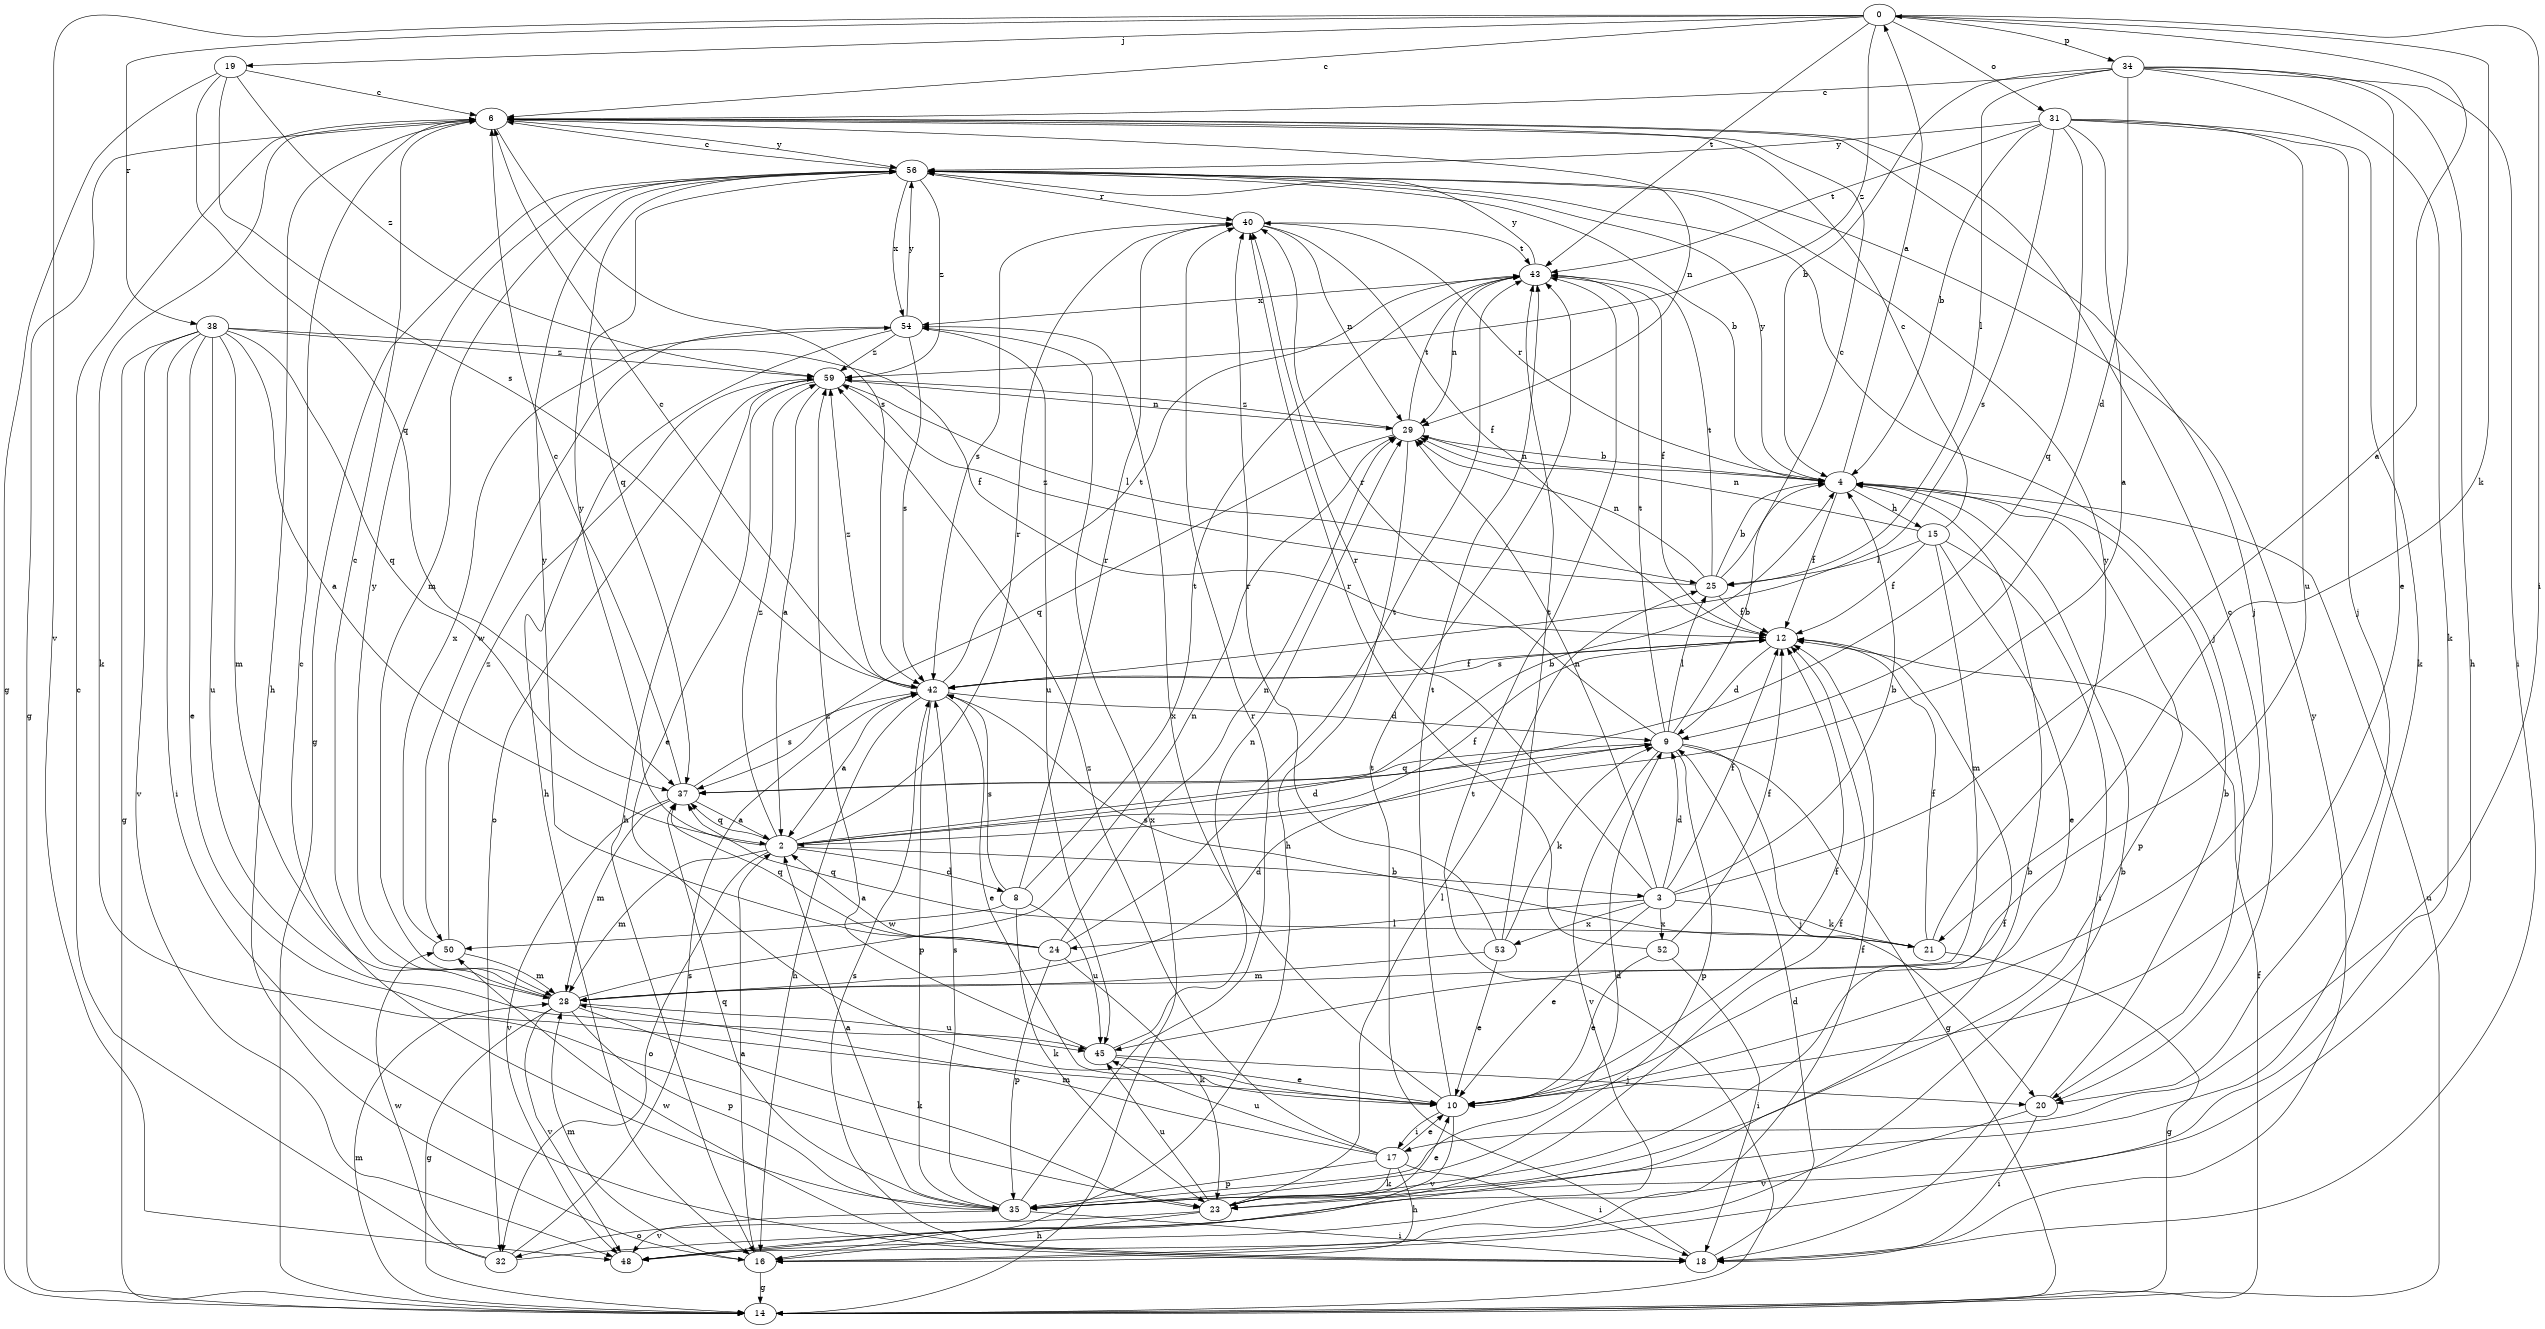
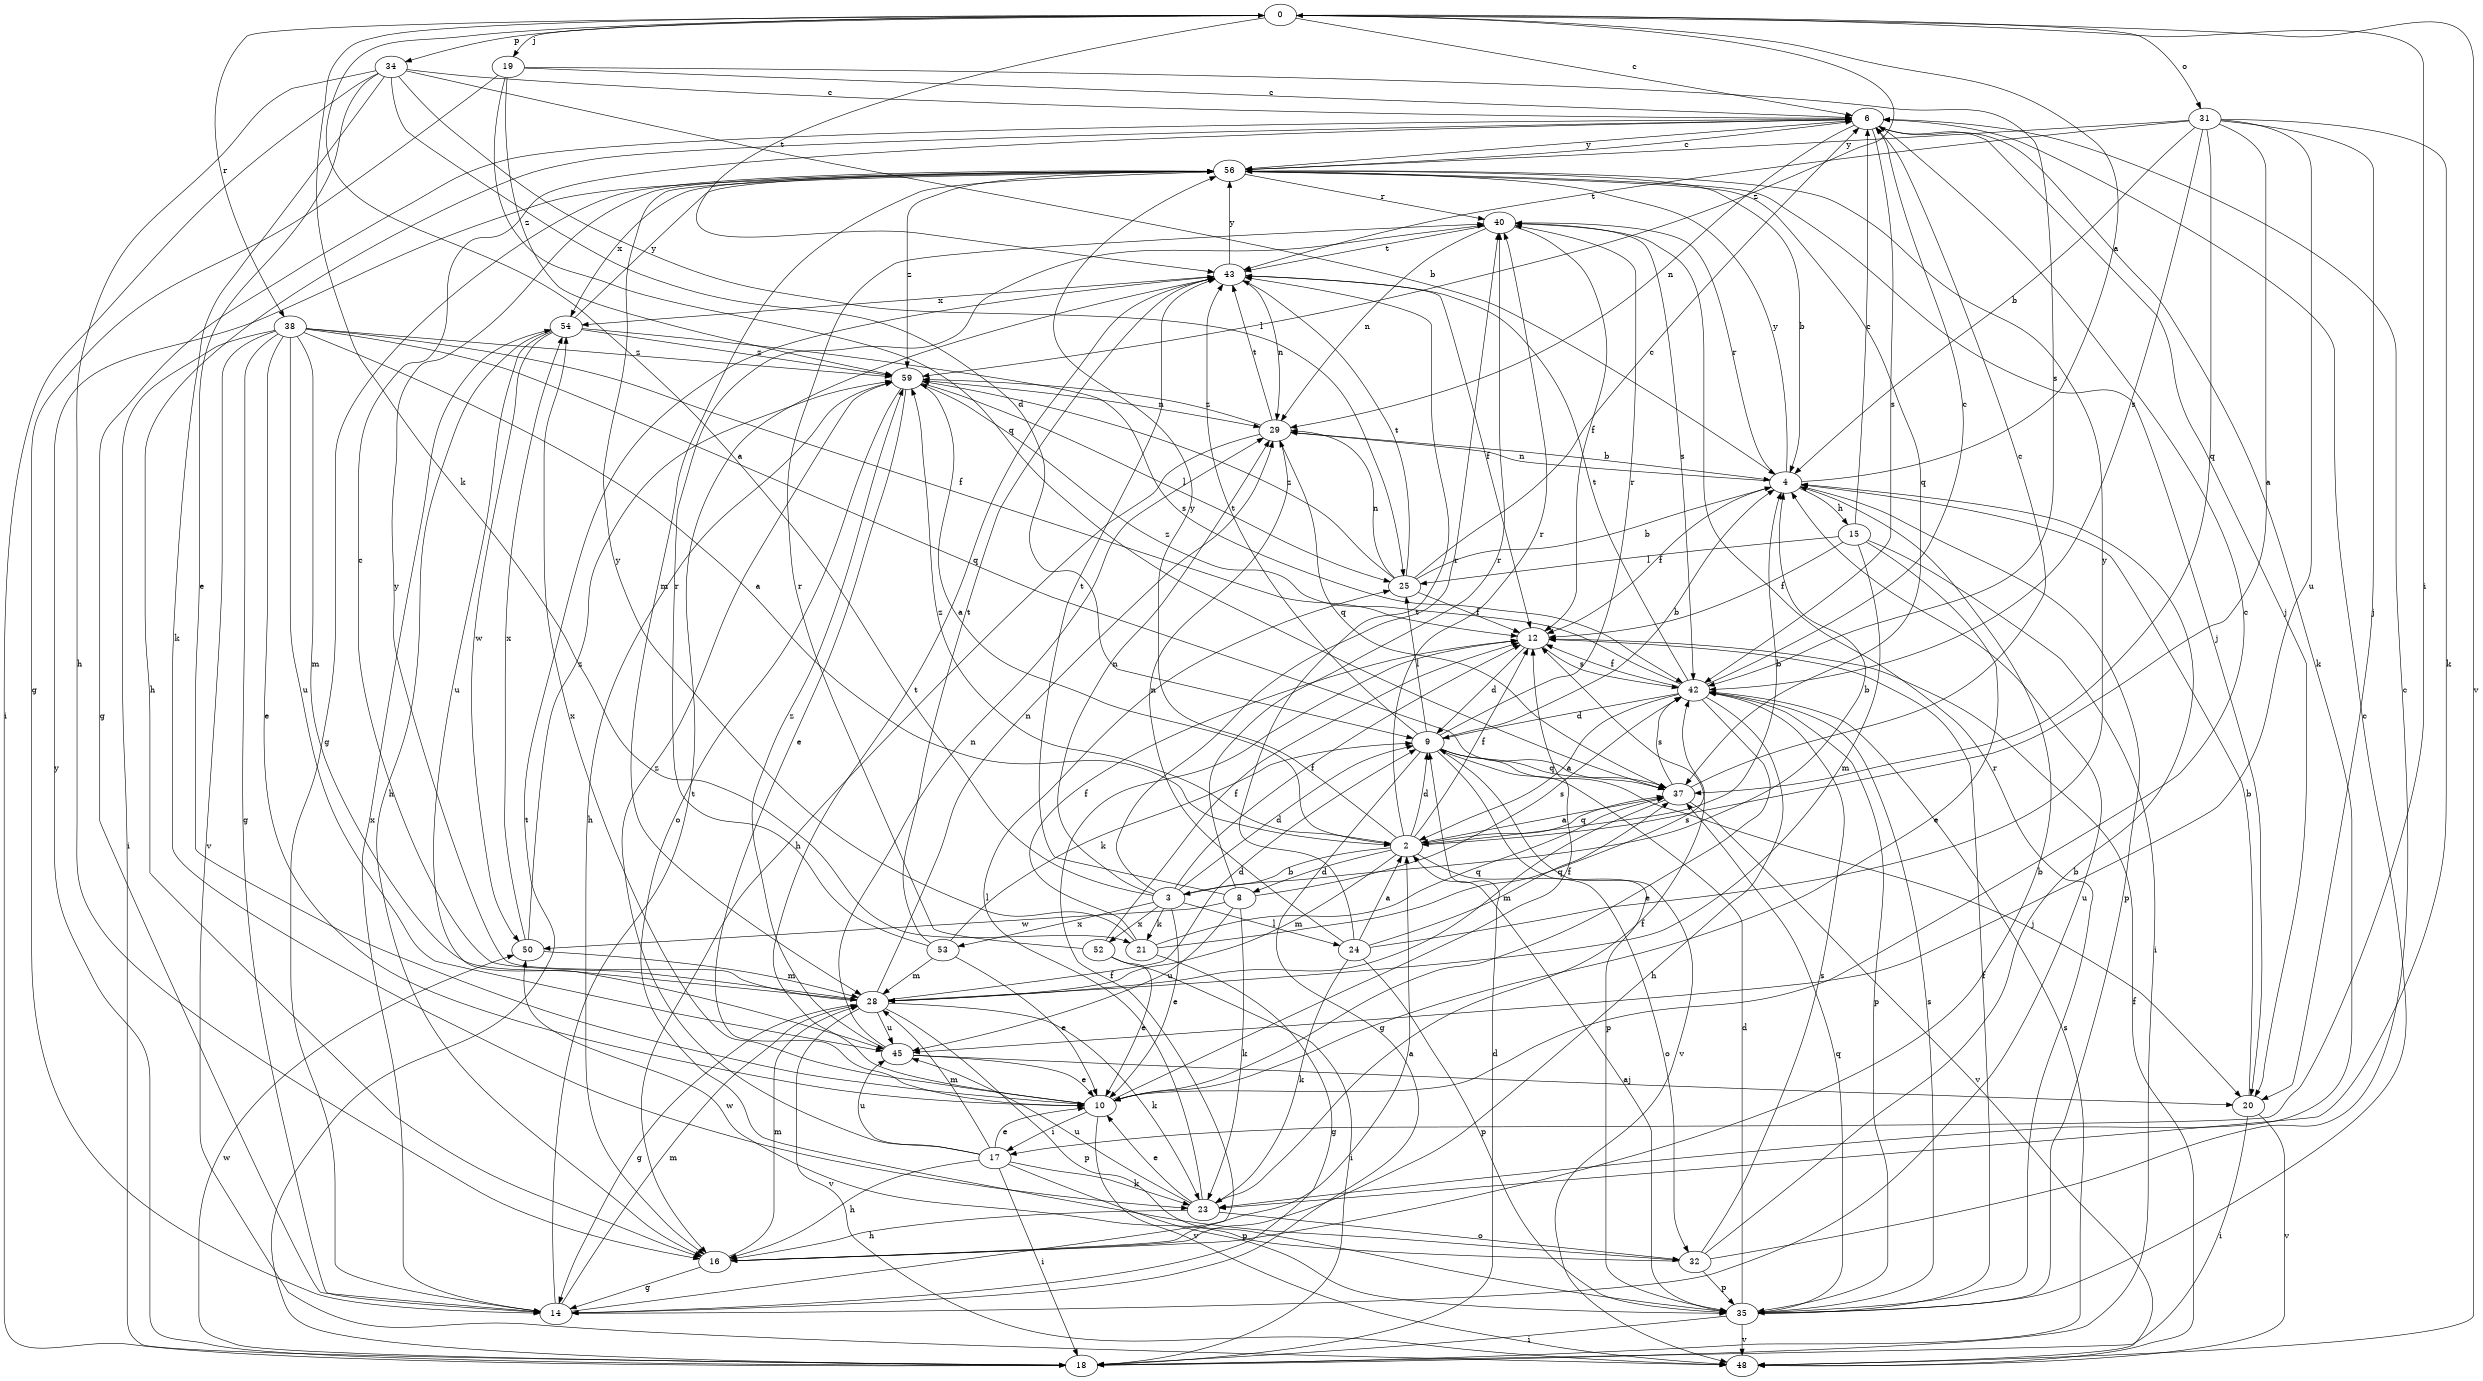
edge "15" -> "29": removed, label "n"
edge "32" -> "35": added, label "p"
